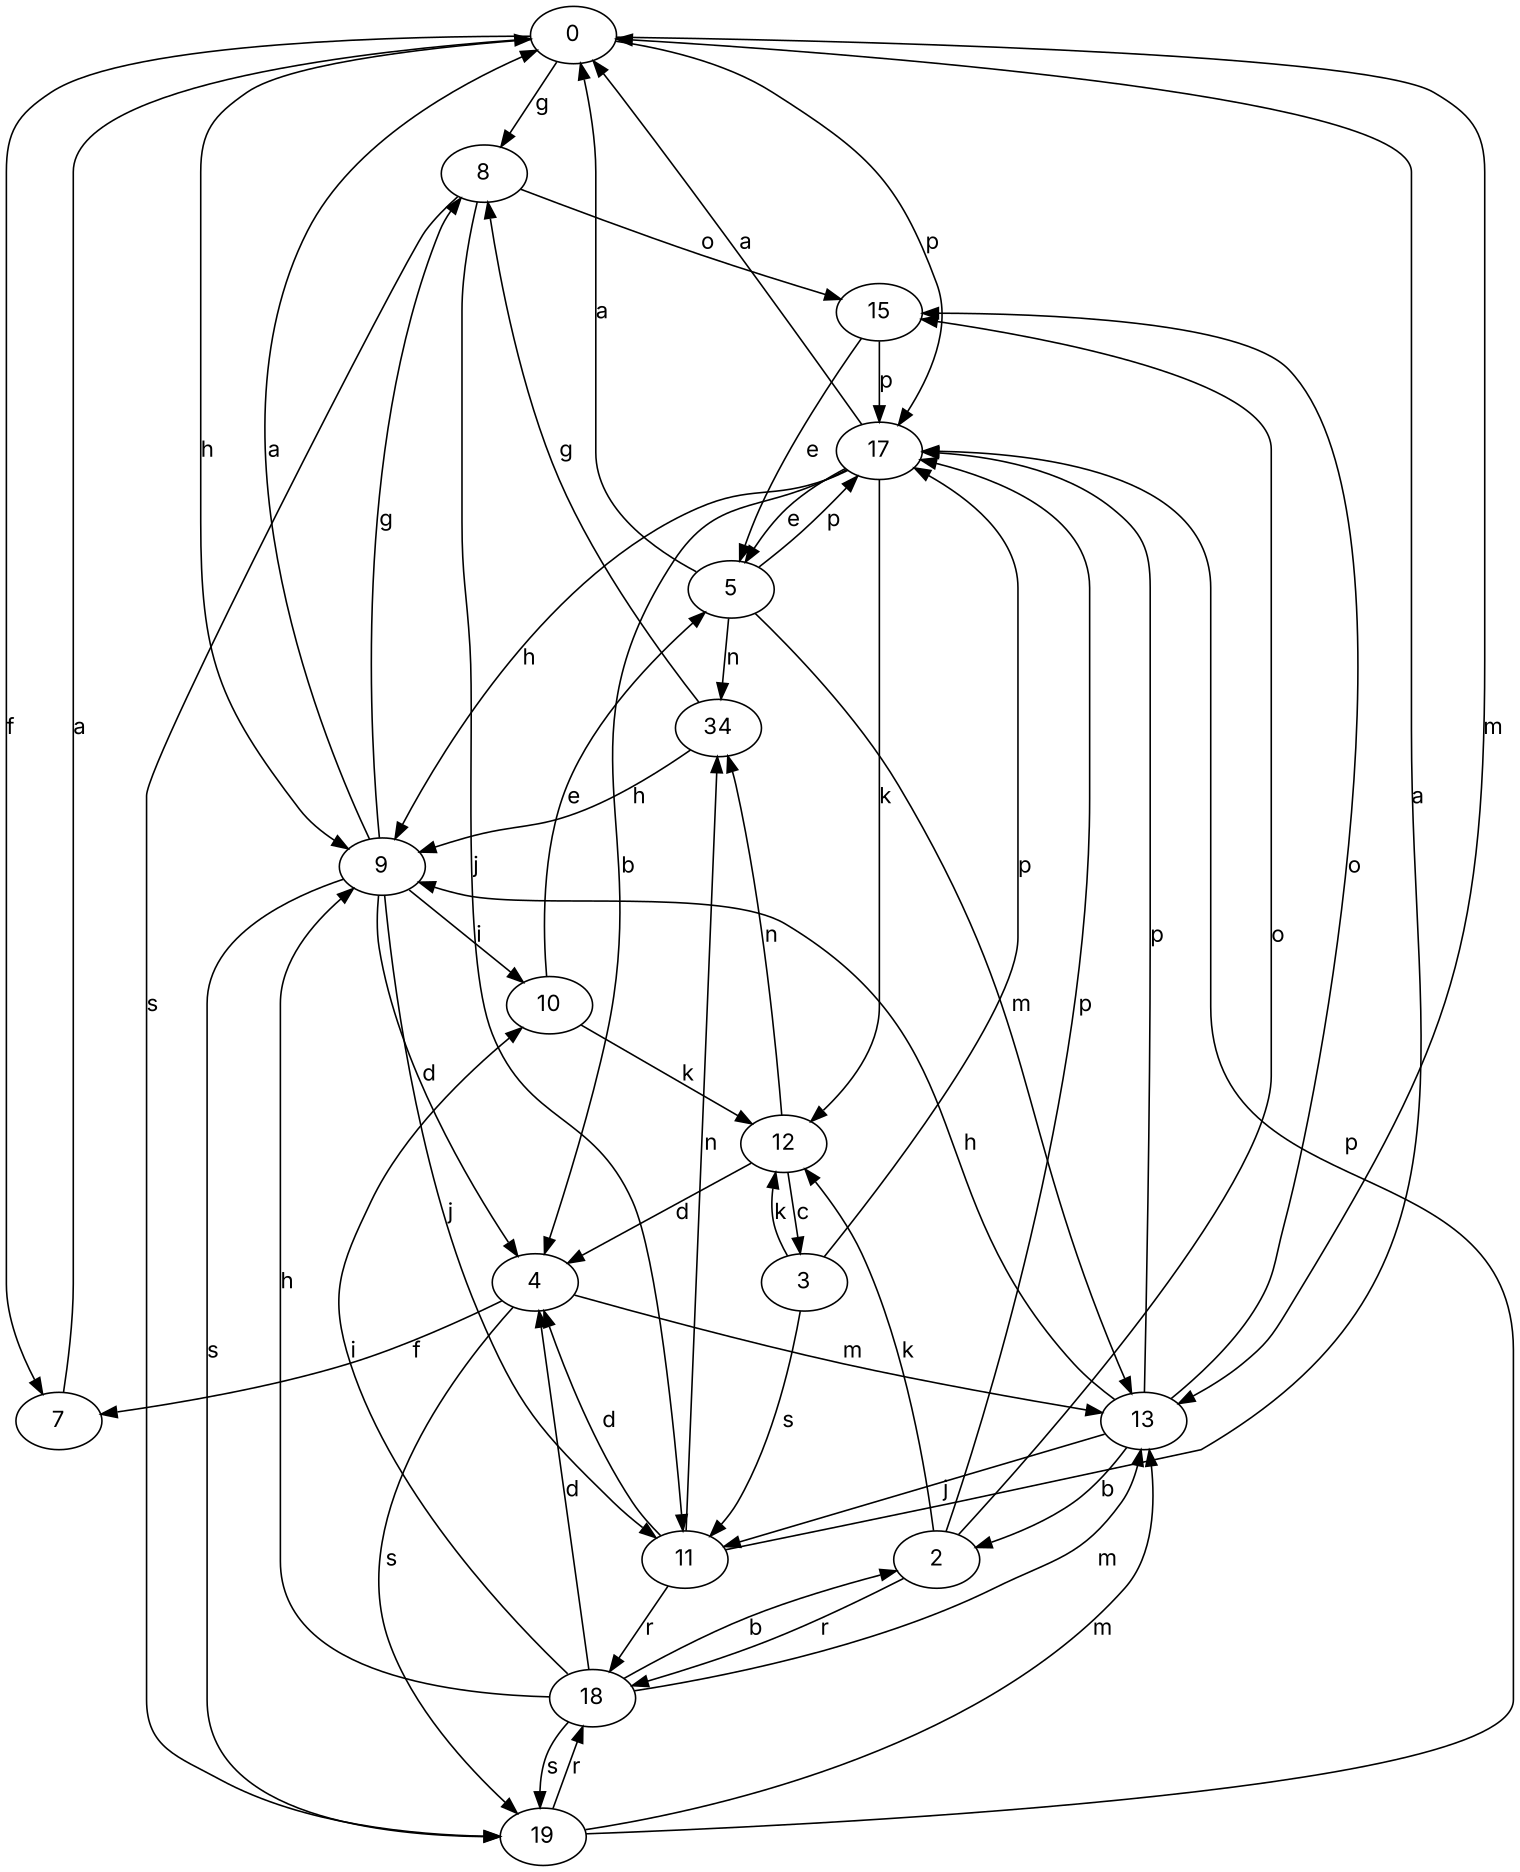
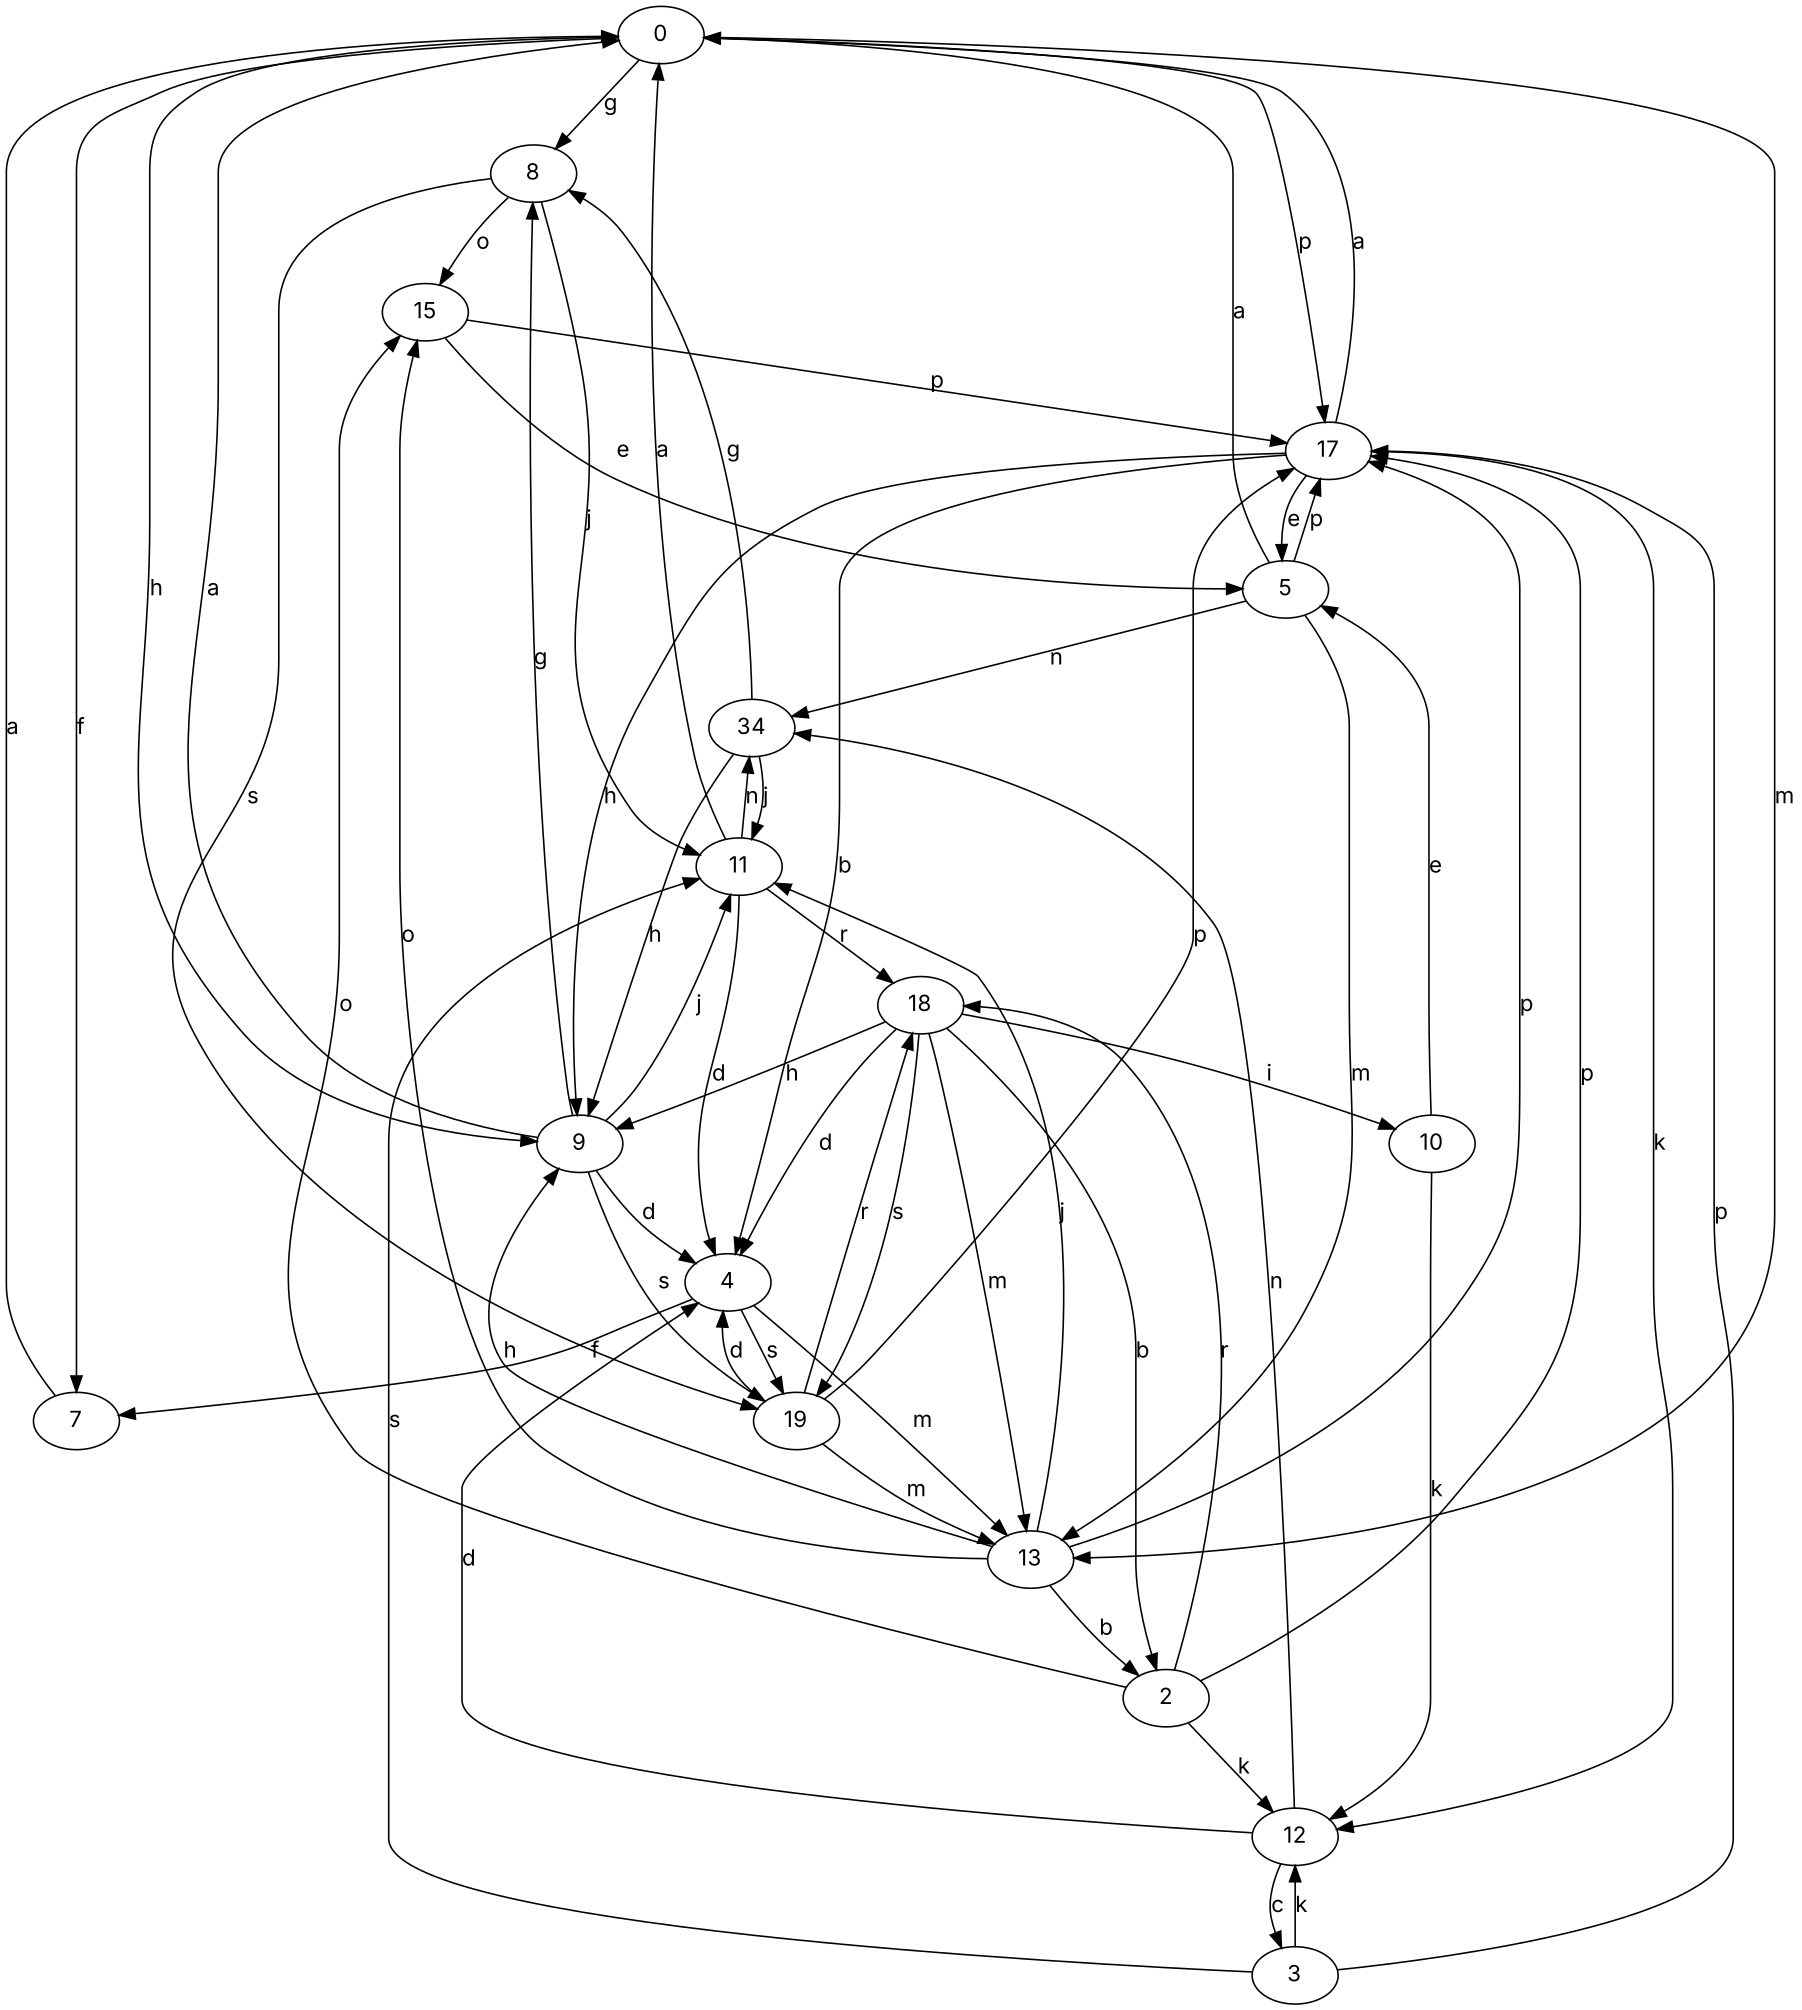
edge "34" -> "11": added, label "j"
edge "9" -> "10": removed, label "i"
edge "19" -> "4": added, label "d"
